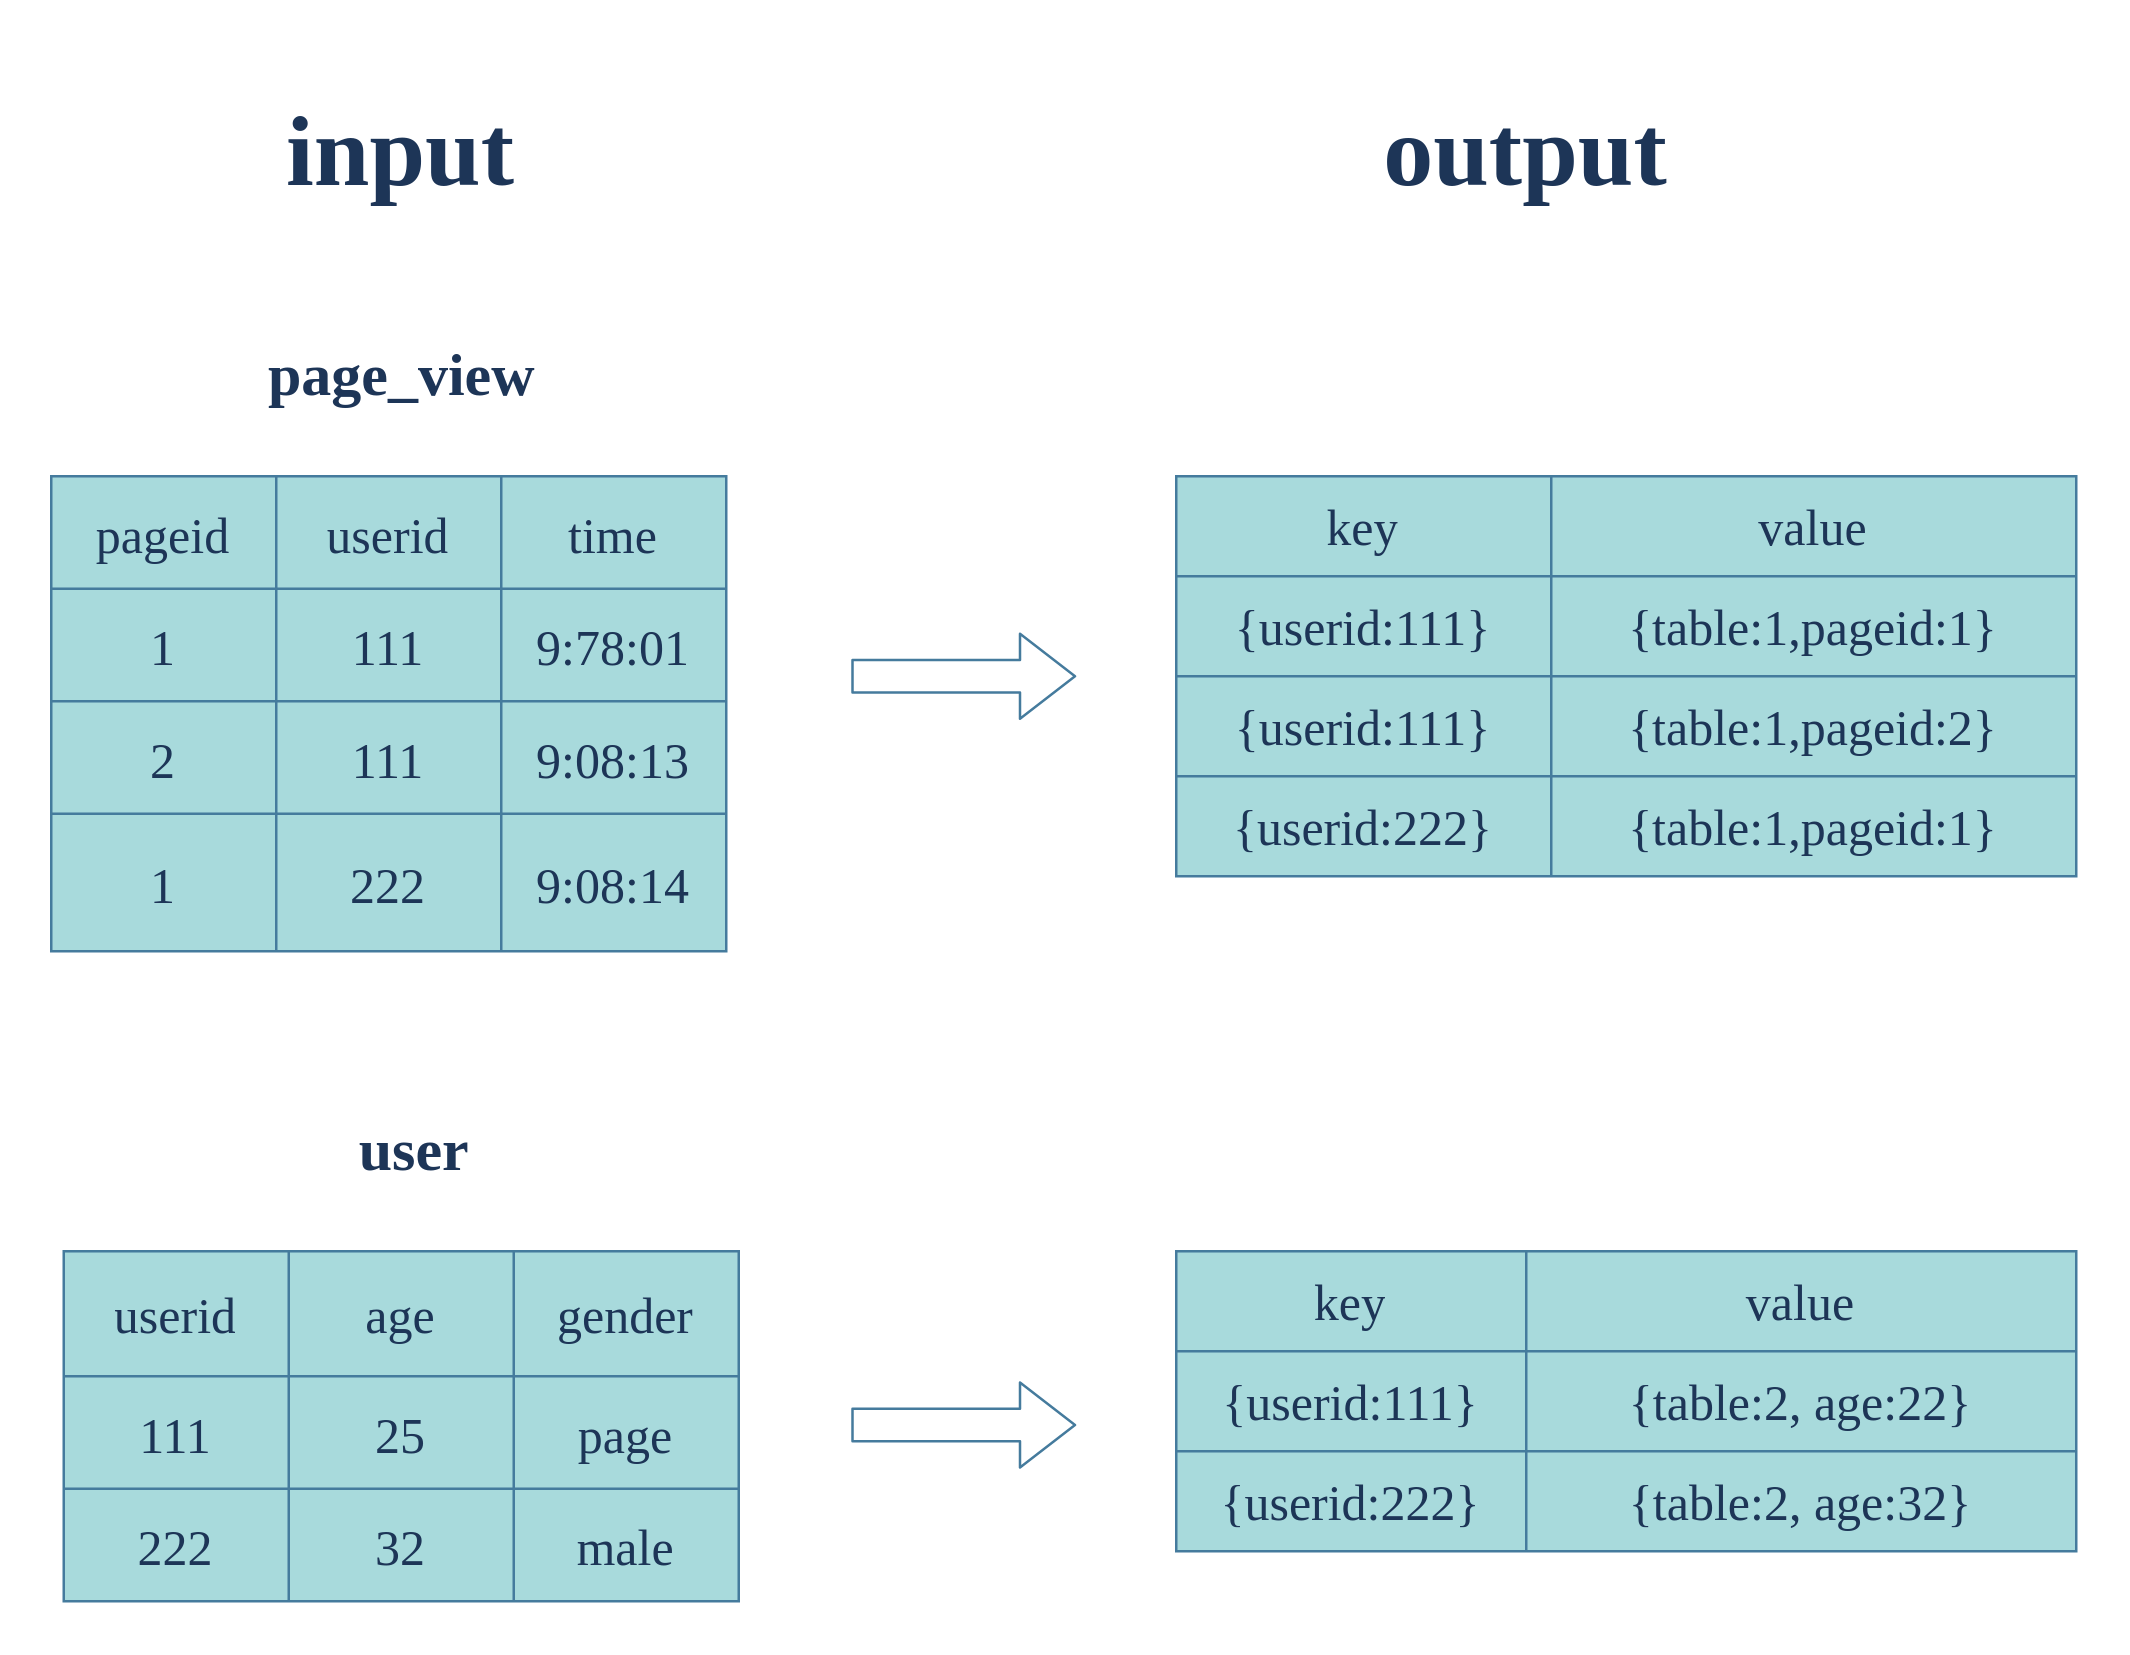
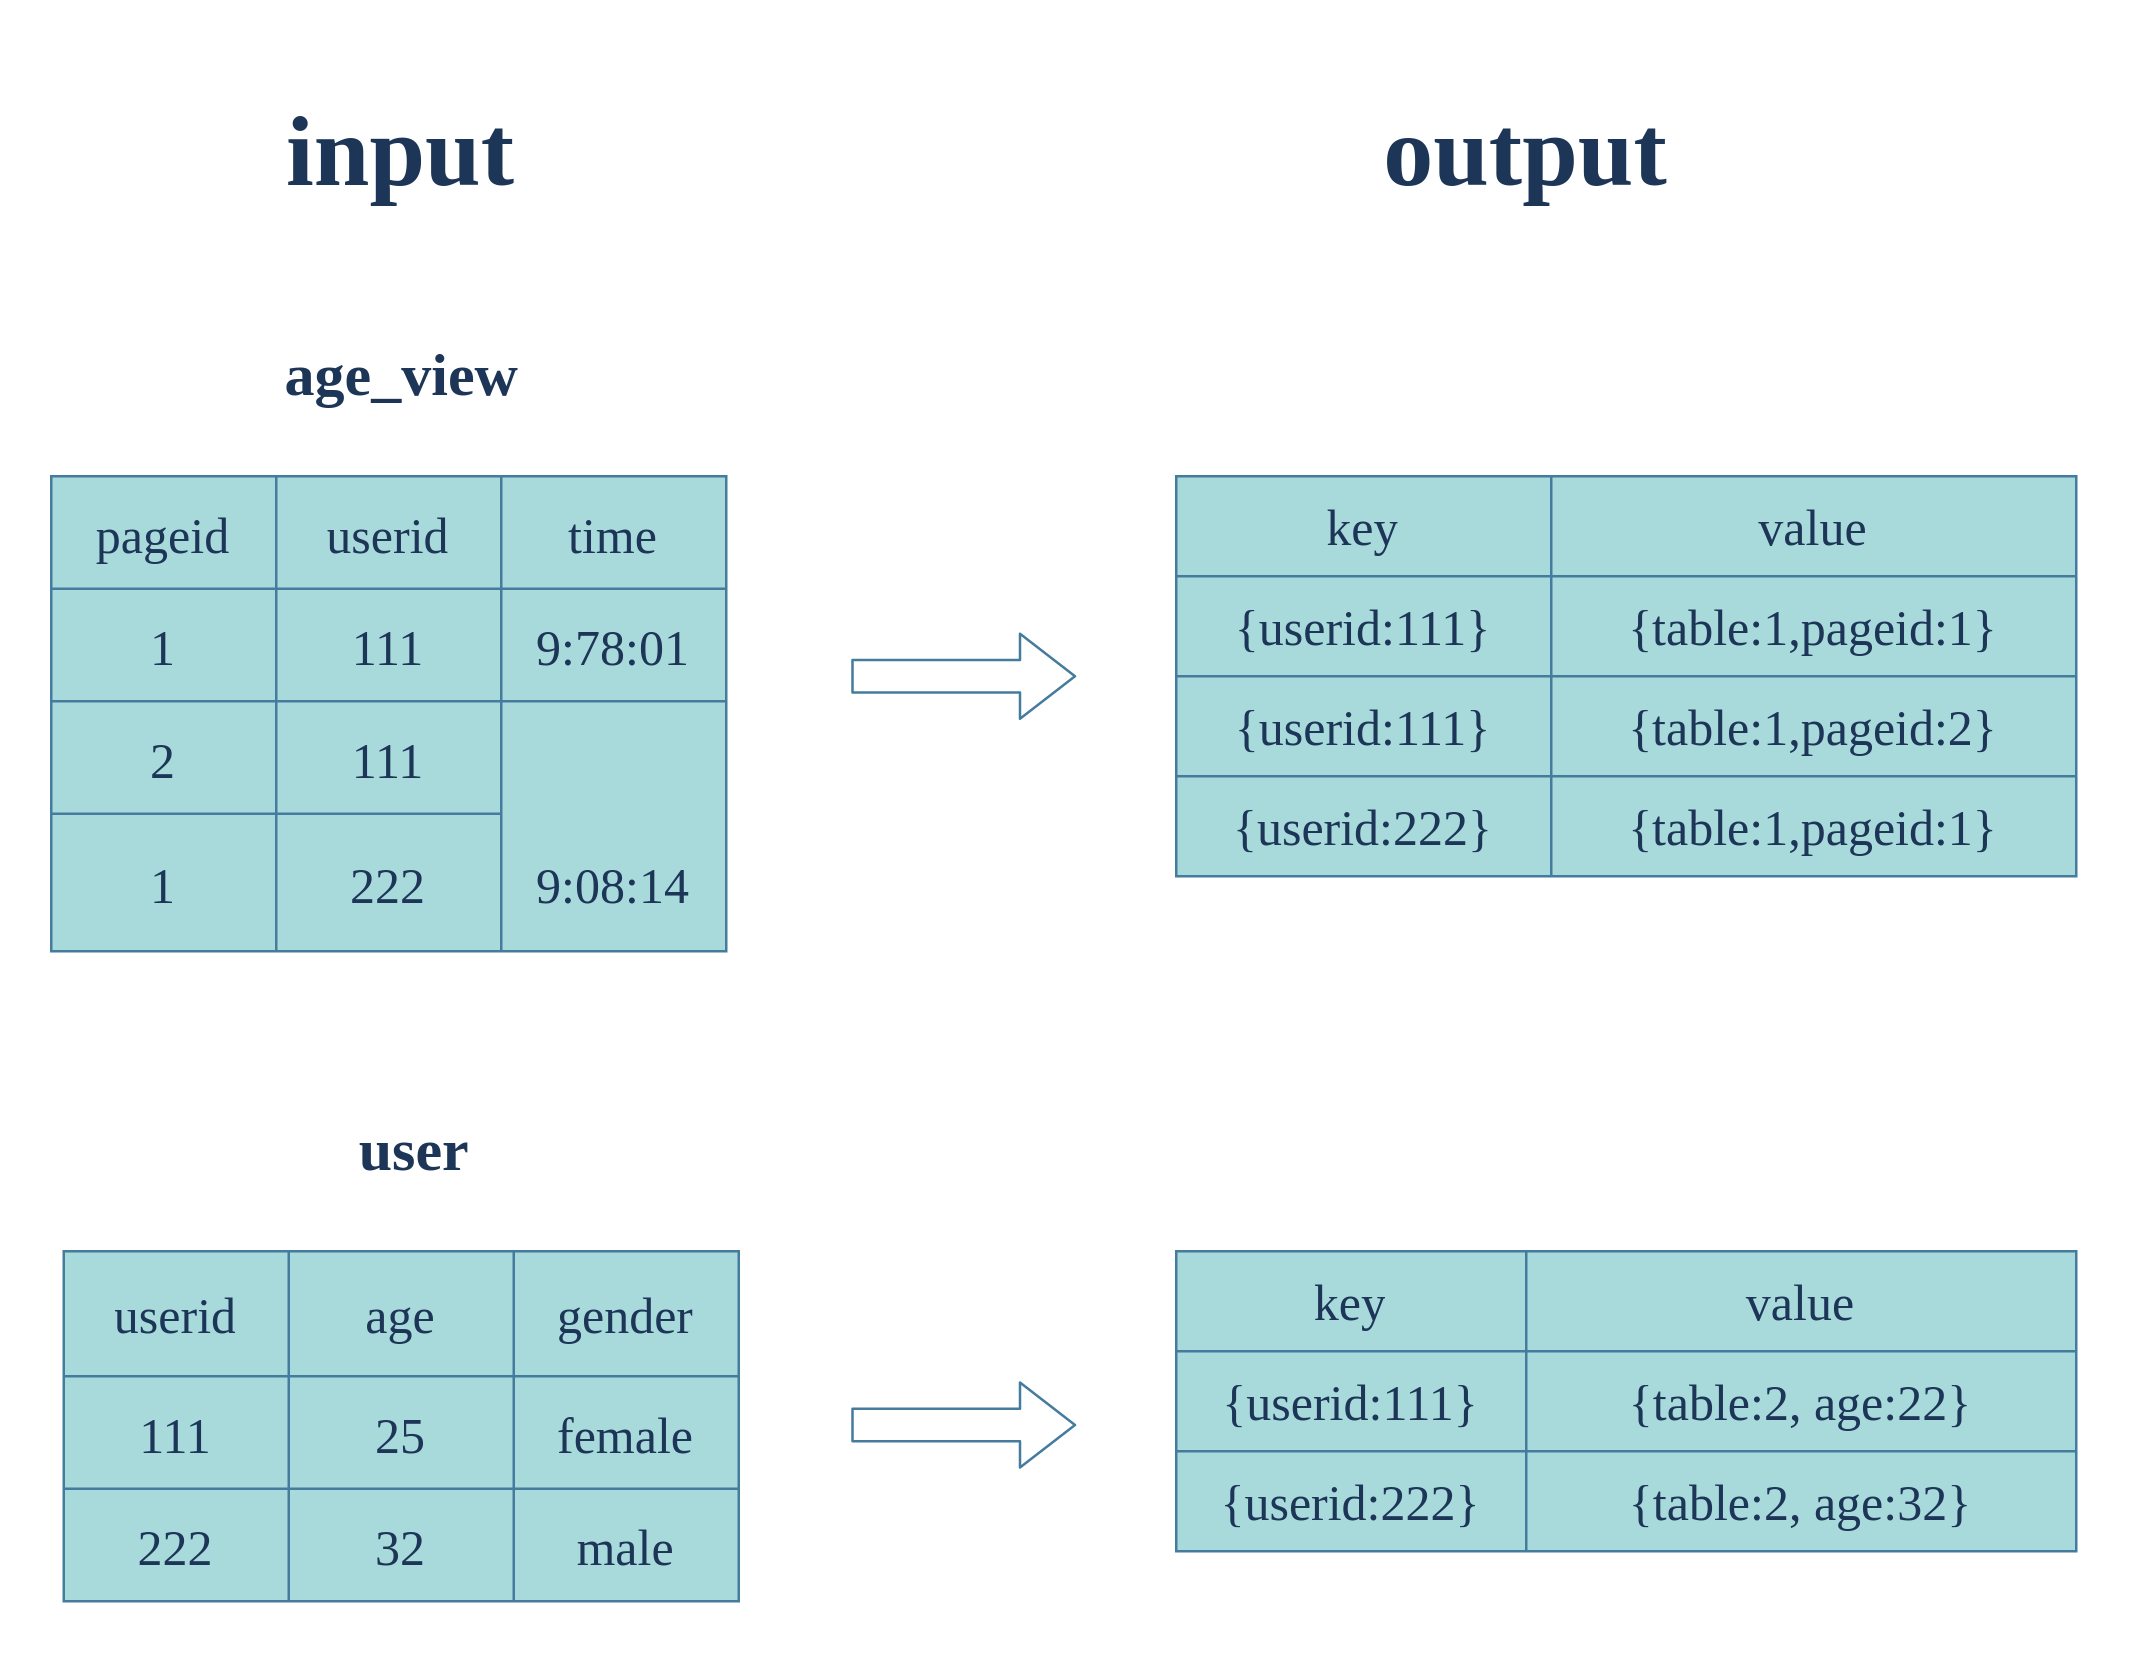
node "page_view": label "page_view" -> "age_view"
node "9:08:13": removed
node "page": label "page" -> "female"
